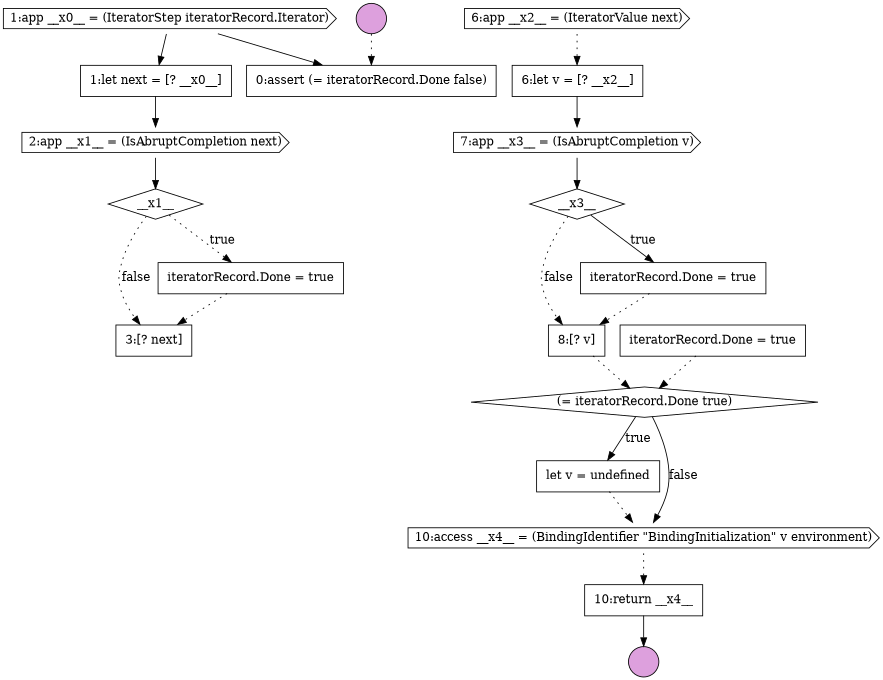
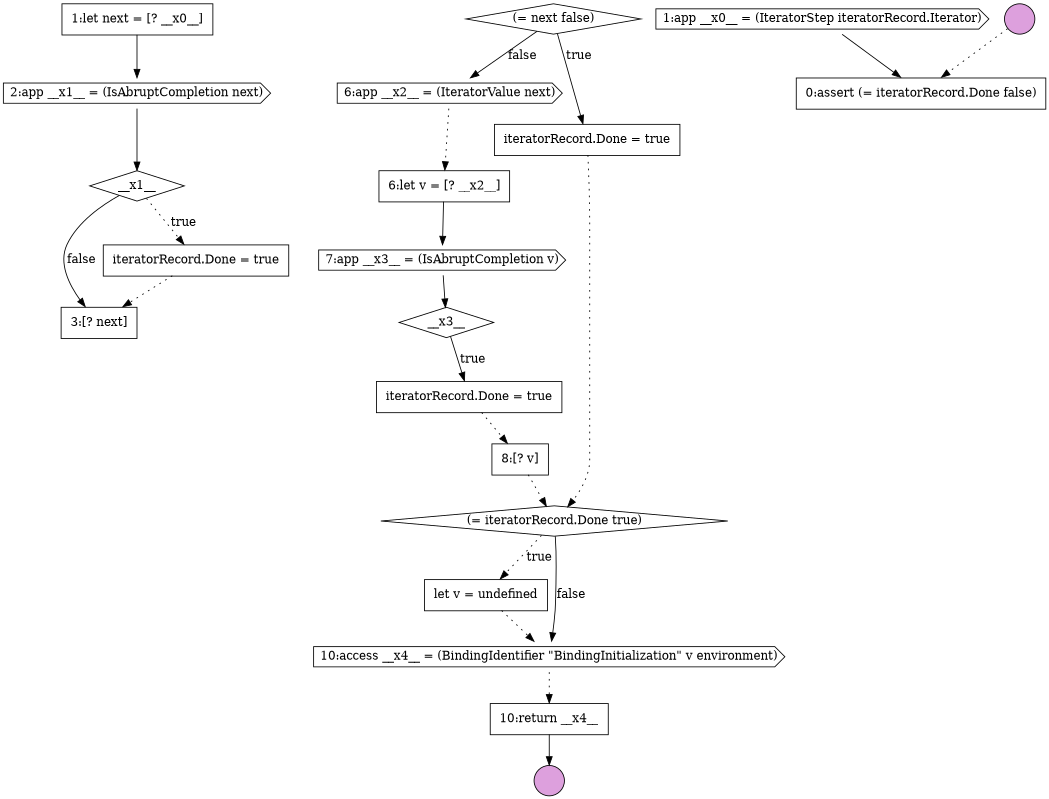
node "(= next false)": added
edge "1:app __x0__ = (IteratorStep iteratorRecord.Iterator)" -> "1:let next = [? __x0__]": removed
edge "__x1__" -> "3:[? next]": style dotted -> solid
edge "__x3__" -> "8:[? v]": removed, label "false"
edge "(= iteratorRecord.Done true)" -> "let v = undefined": style solid -> dotted
